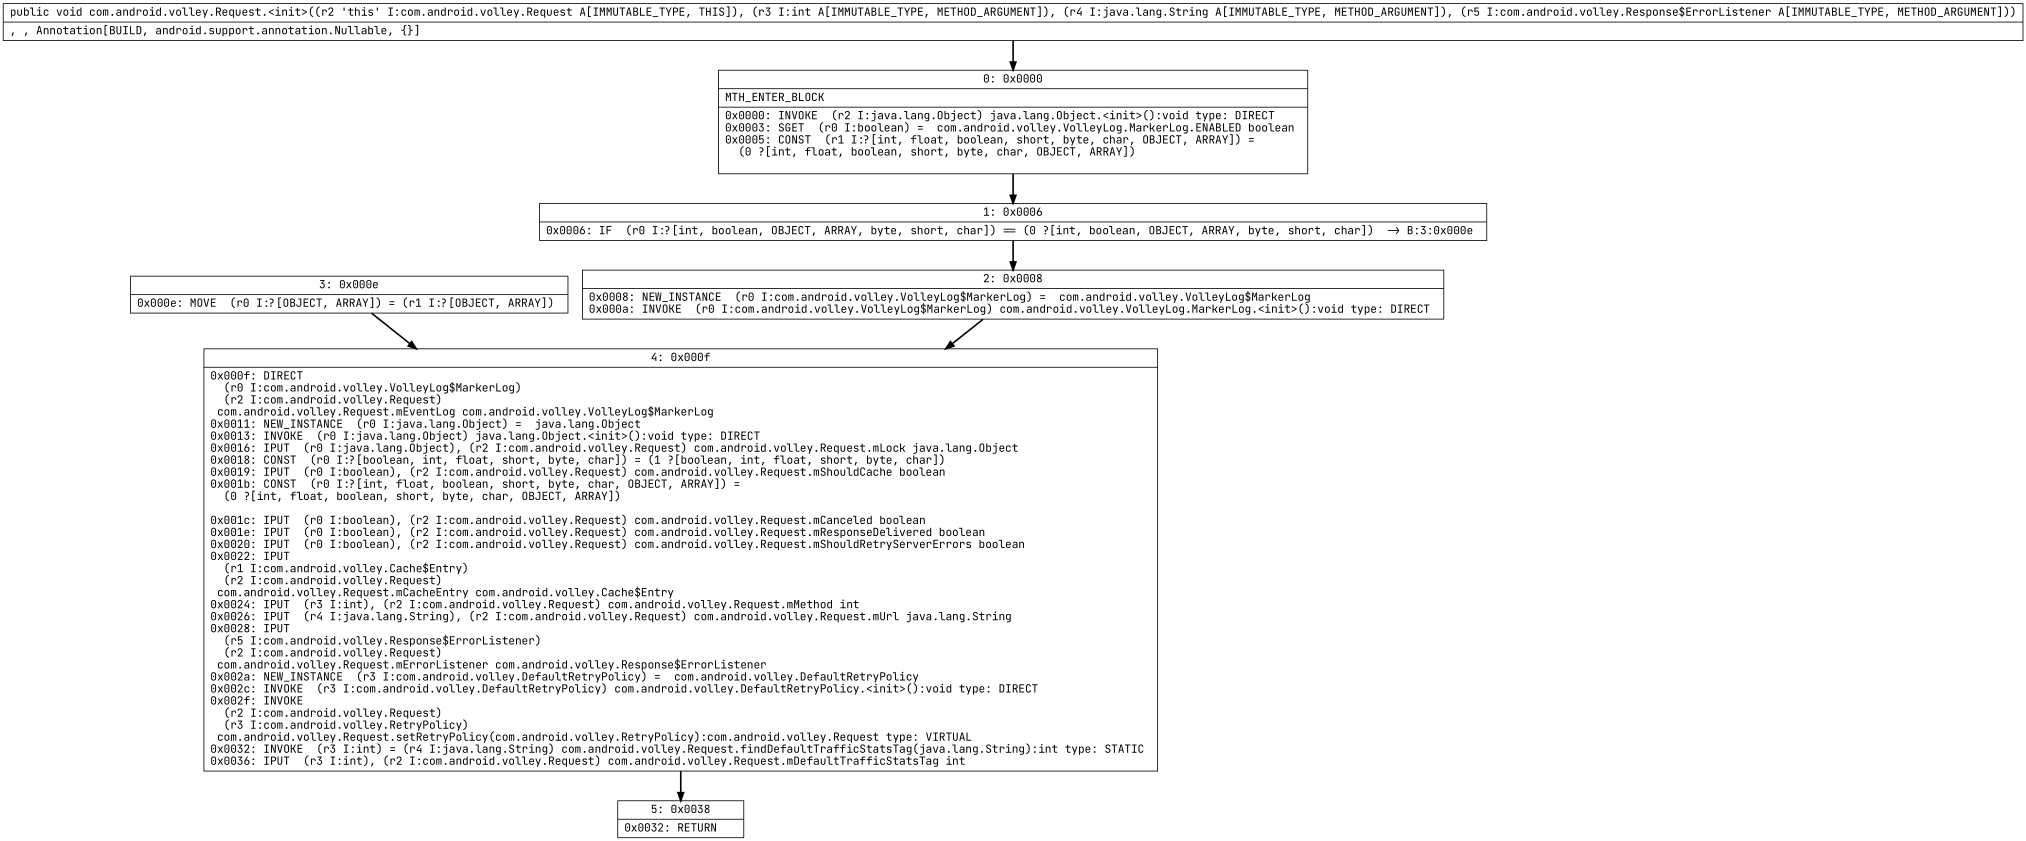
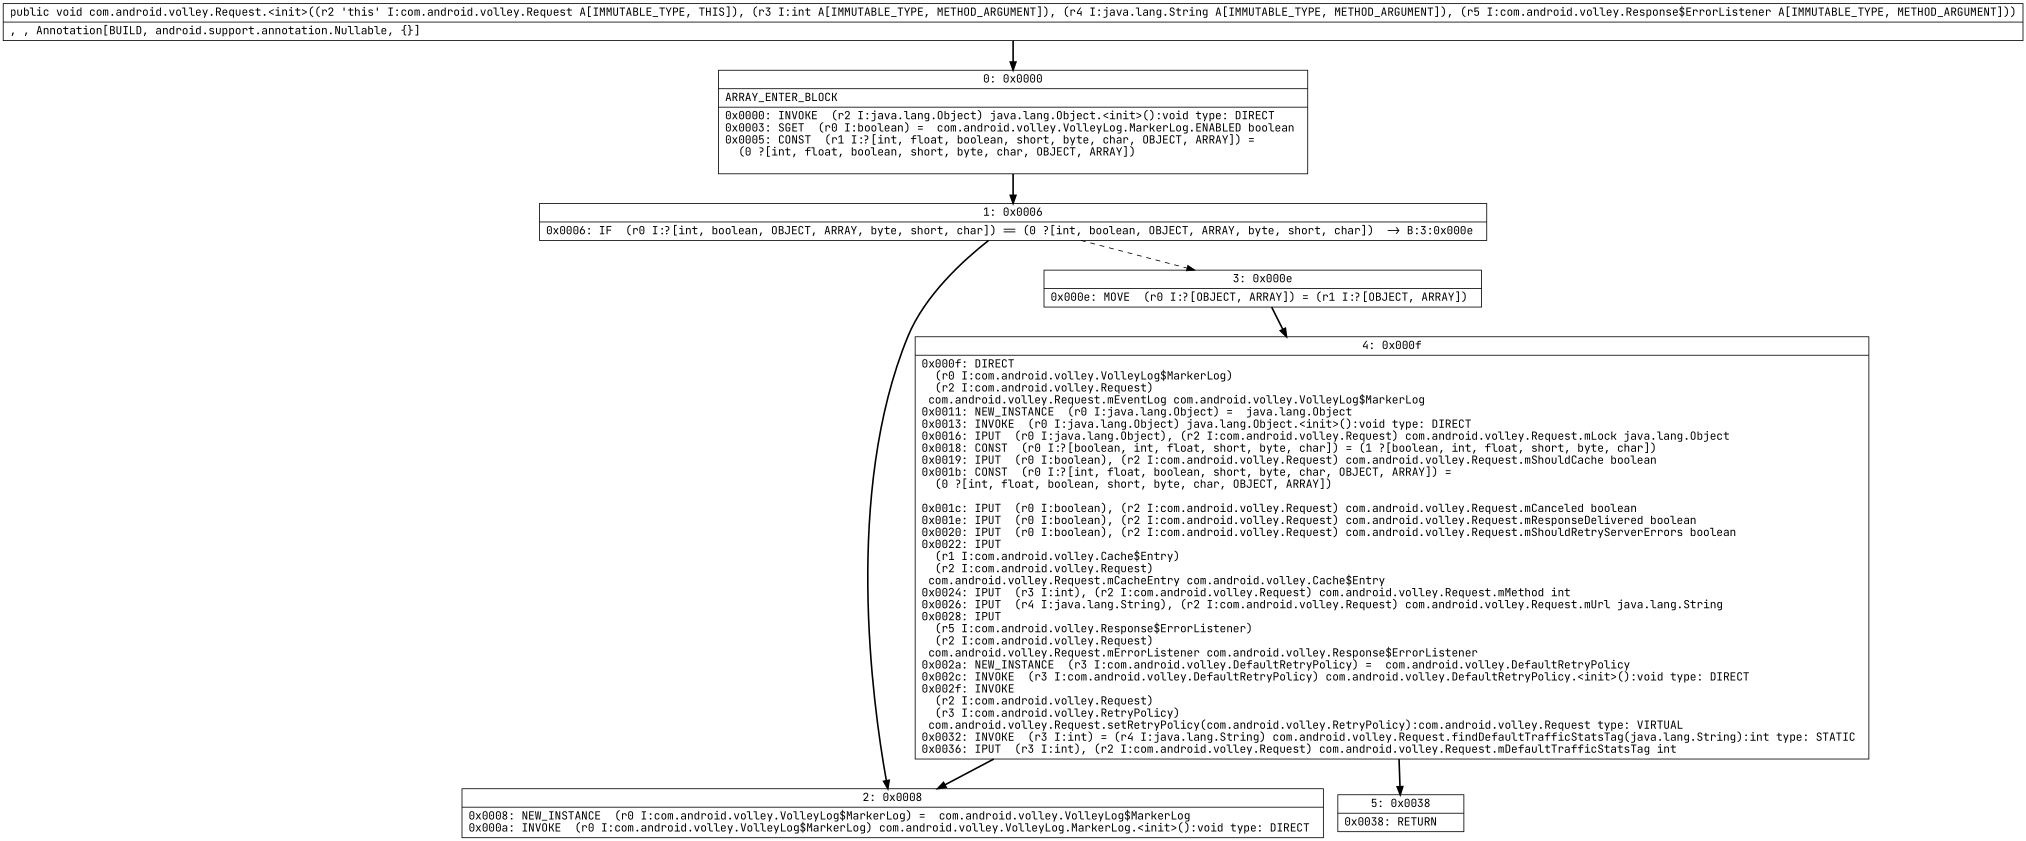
node "0: 0x0000": text "MTH_ENTER_BLOCK" -> "ARRAY_ENTER_BLOCK"
edge "1: 0x0006" -> "3: 0x000e": added
edge "2: 0x0008" -> "4: 0x000f": reversed
node "5: 0x0038": text "0x0032: RETURN" -> "0x0038: RETURN"
